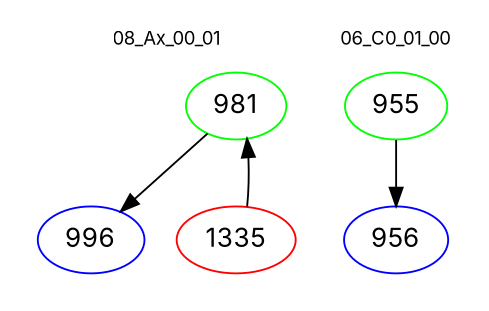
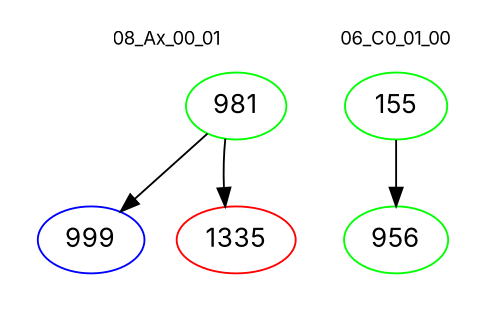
node "955": label "955" -> "155"
edge "1335" -> "981": reversed
node "996": label "996" -> "999"
node "956": color blue -> green
